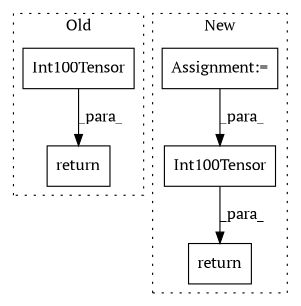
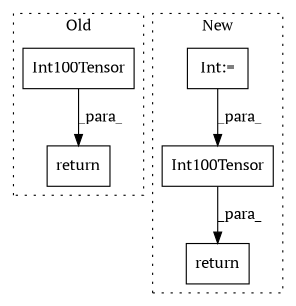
node "Assignment:=": label "Assignment:=" -> "Int:="
